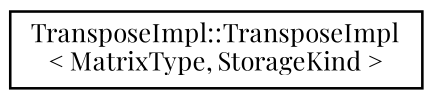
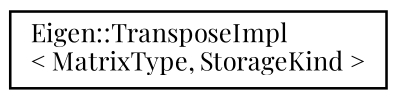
node "TransposeImpl::TransposeImpl < MatrixType, StorageKind >": label "TransposeImpl::TransposeImpl < MatrixType, StorageKind >" -> "Eigen::TransposeImpl < MatrixType, StorageKind >"
